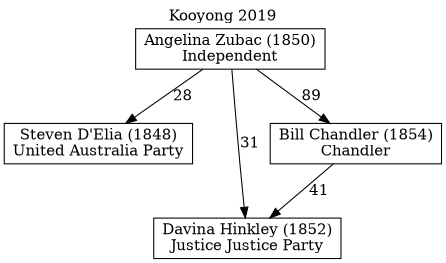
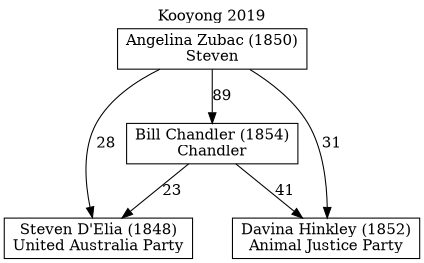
node "Angelina Zubac (1850) Independent": label "Angelina Zubac (1850) Independent" -> "Angelina Zubac (1850) Steven"
edge "Bill Chandler (1854) Chandler" -> "Steven D'Elia (1848) United Australia Party": added, label "23"
node "Davina Hinkley (1852) Justice Justice Party": label "Davina Hinkley (1852) Justice Justice Party" -> "Davina Hinkley (1852) Animal Justice Party"
